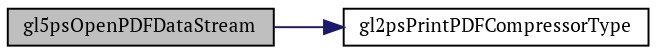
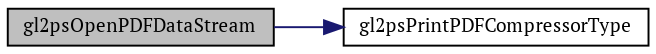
node "gl5psOpenPDFDataStream": label "gl5psOpenPDFDataStream" -> "gl2psOpenPDFDataStream"
